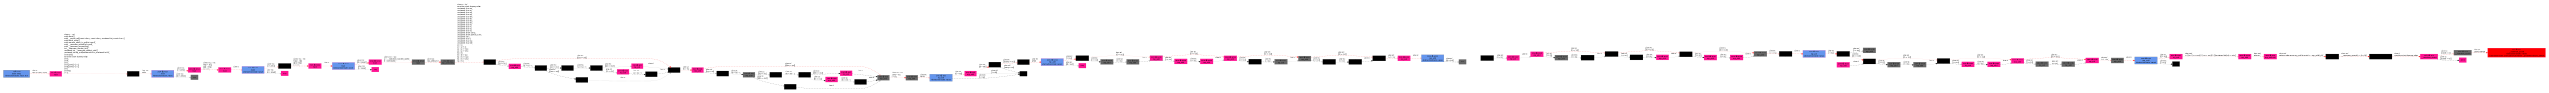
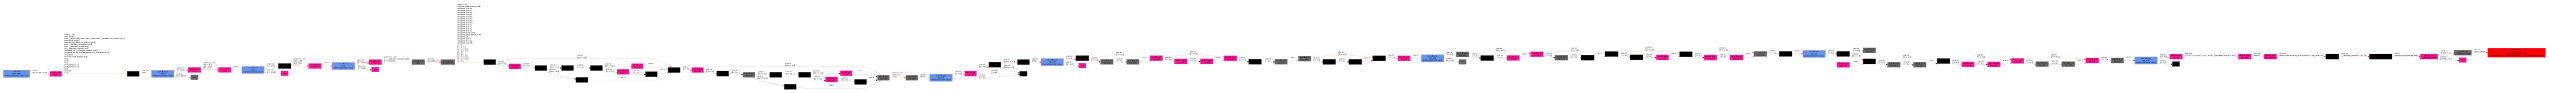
node "2234 @ N123 mp_add": added
edge "2220 @ N128 mp_add" -> "2225 @ N131 mp_add": removed, label "Line 94: [!(i == 2U)]"
